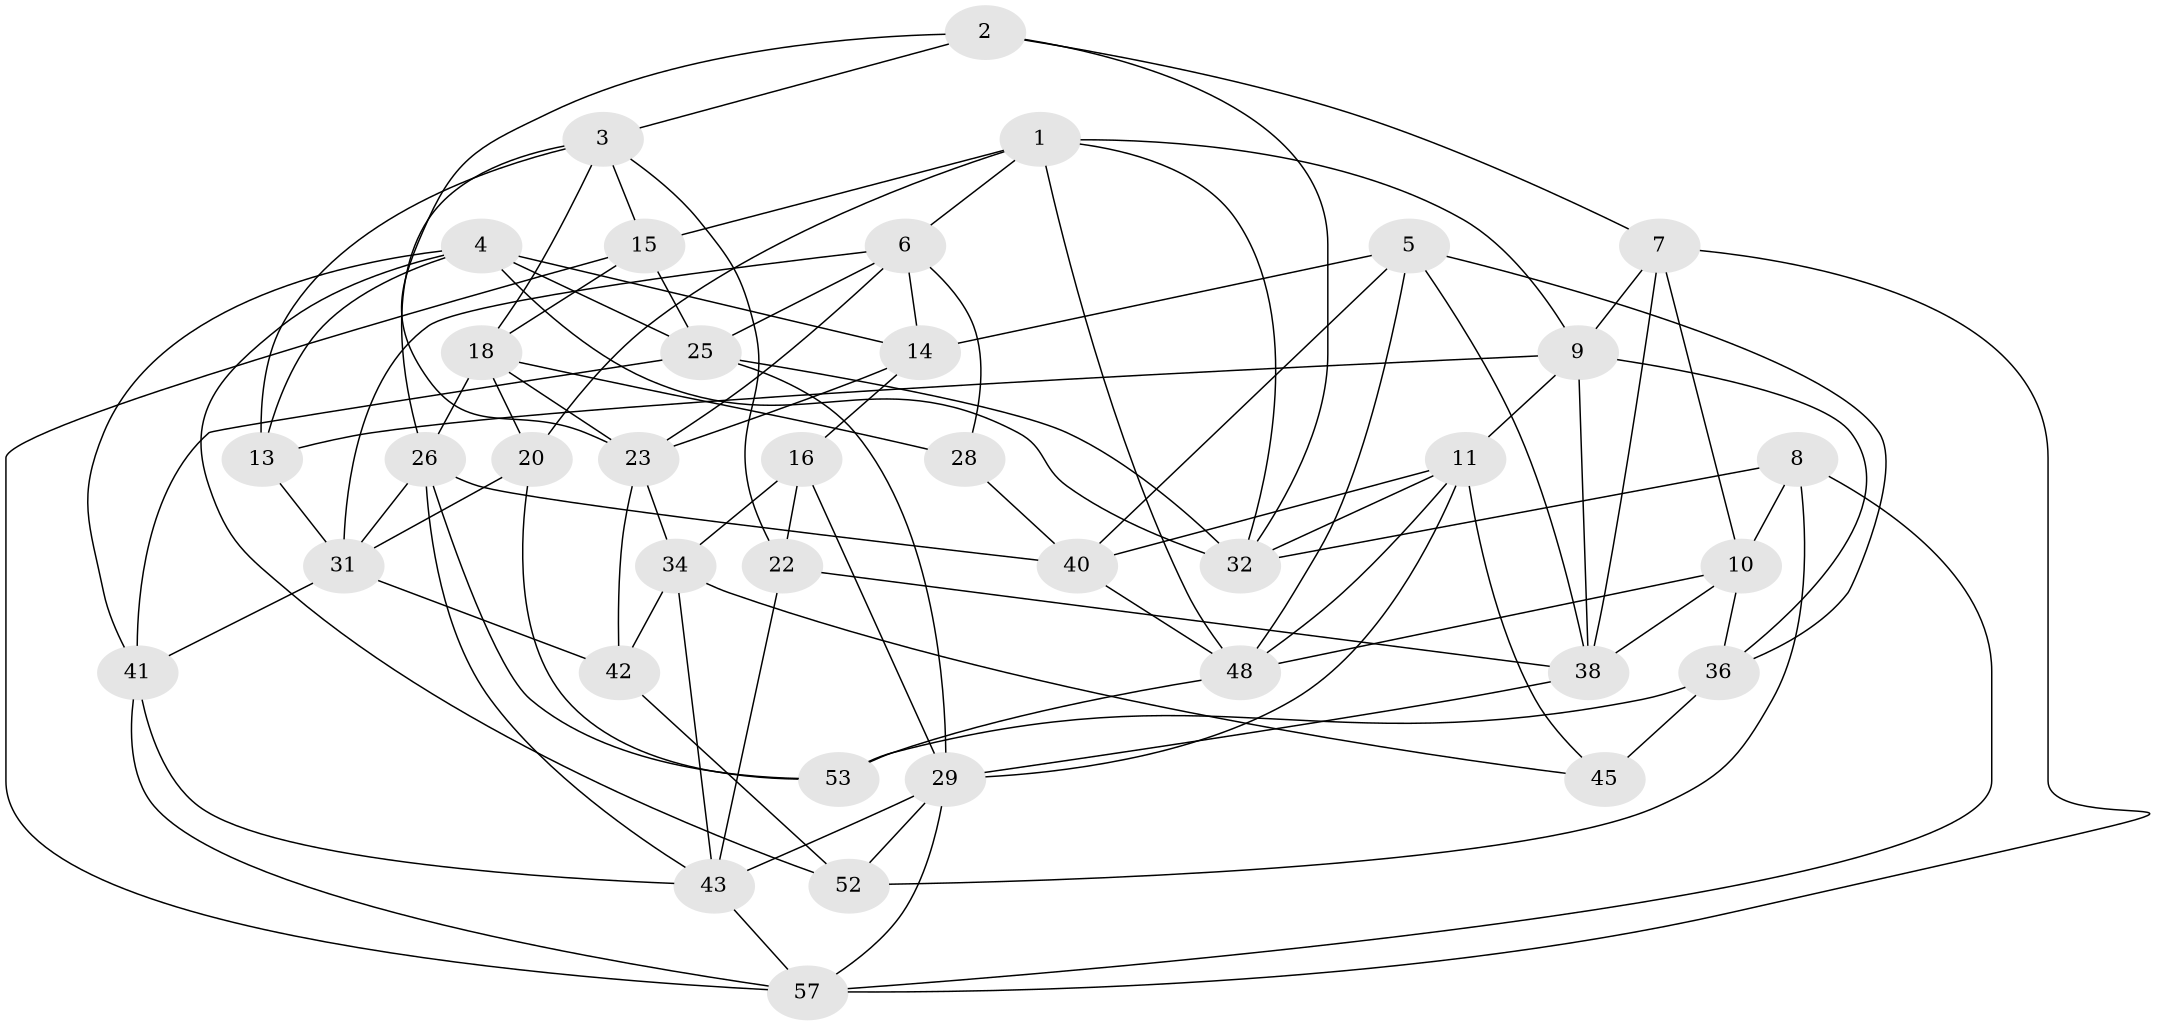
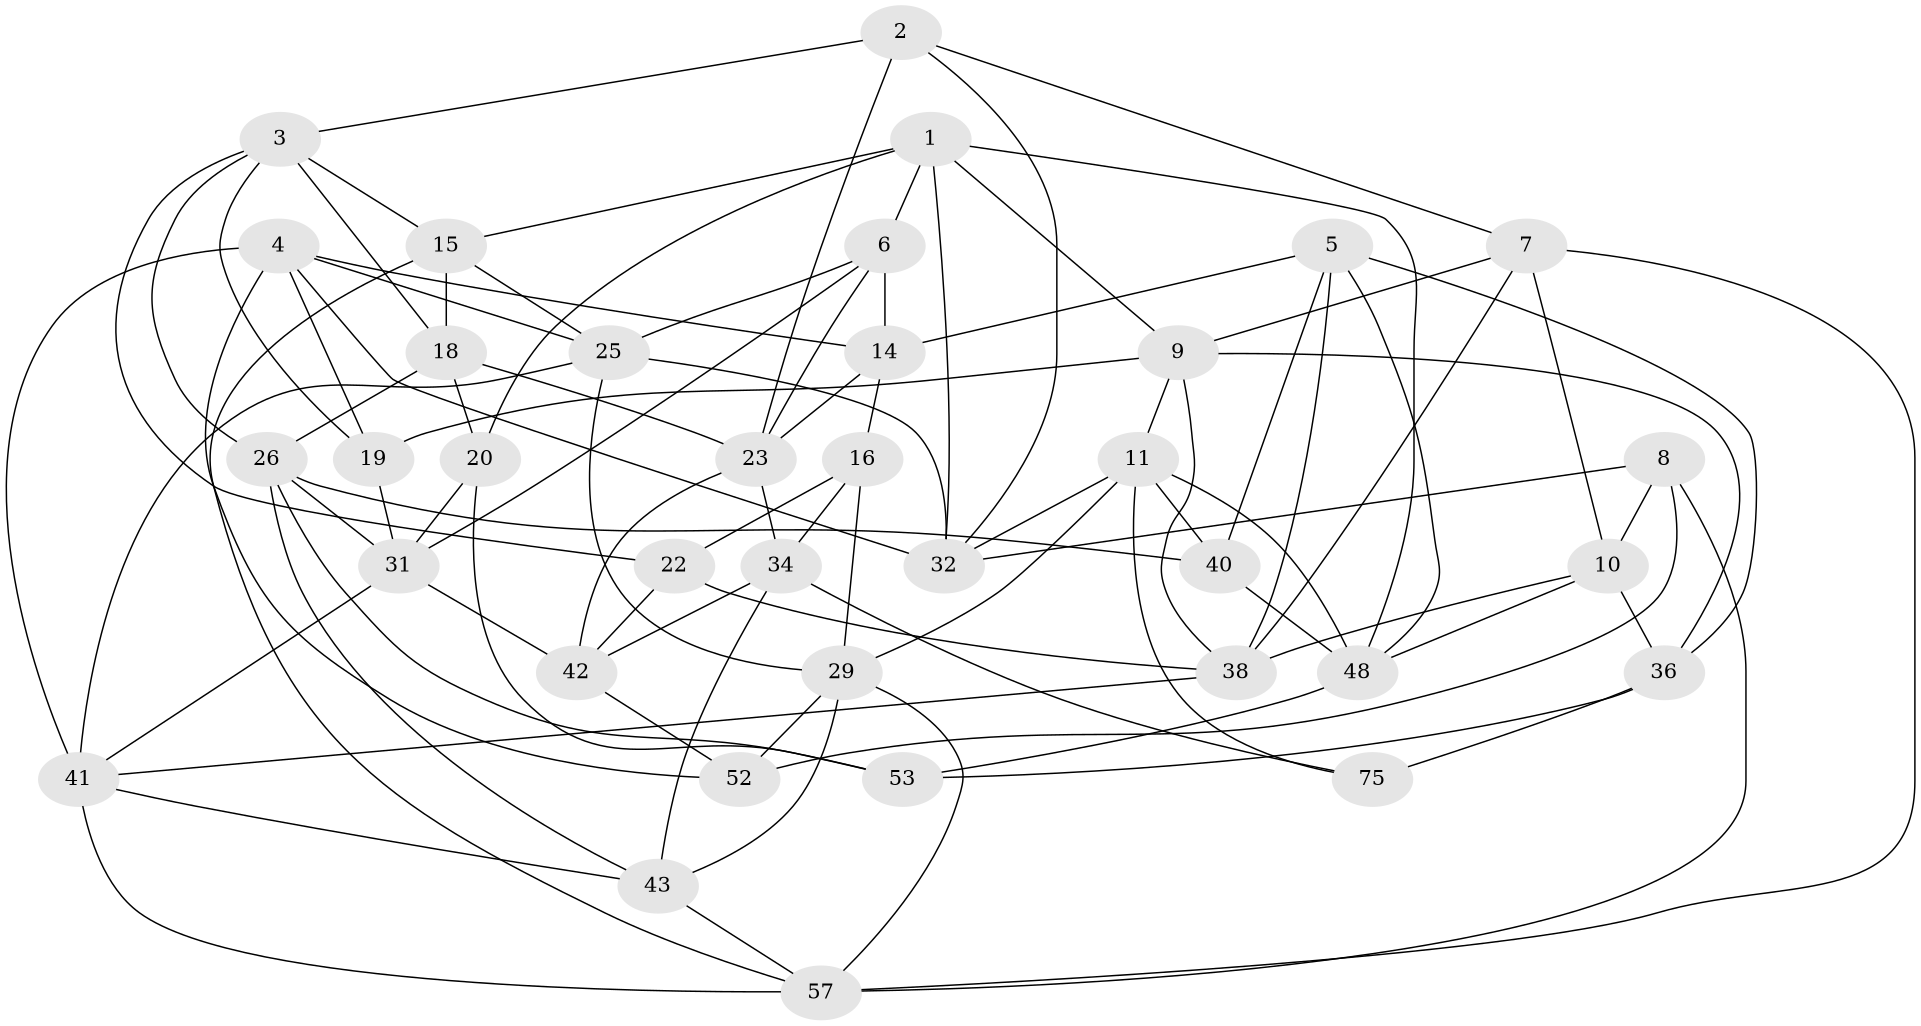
node "13": label "13" -> "19"
node "28": removed
edge "38" -- "29": now "38" -- "41"
edge "22" -- "43": now "22" -- "42"
node "45": label "45" -> "75"
